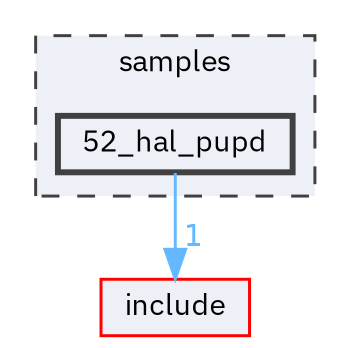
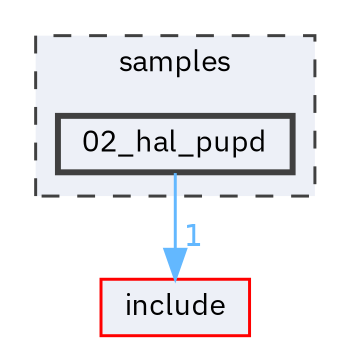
node "52_hal_pupd": label "52_hal_pupd" -> "02_hal_pupd"
